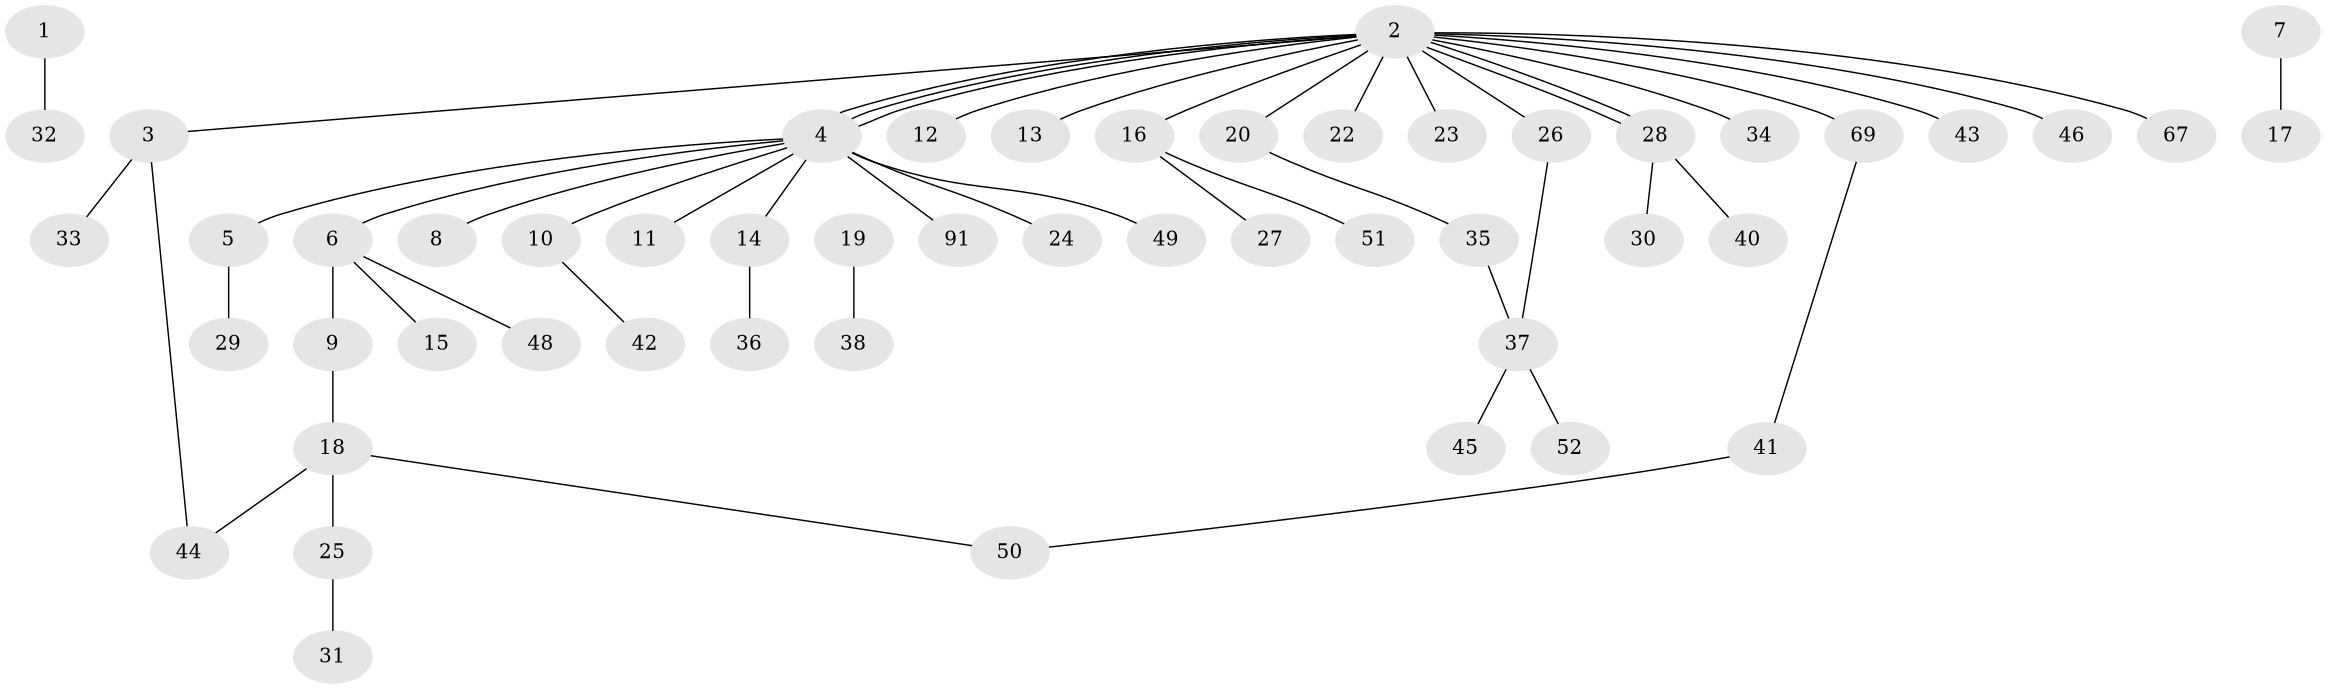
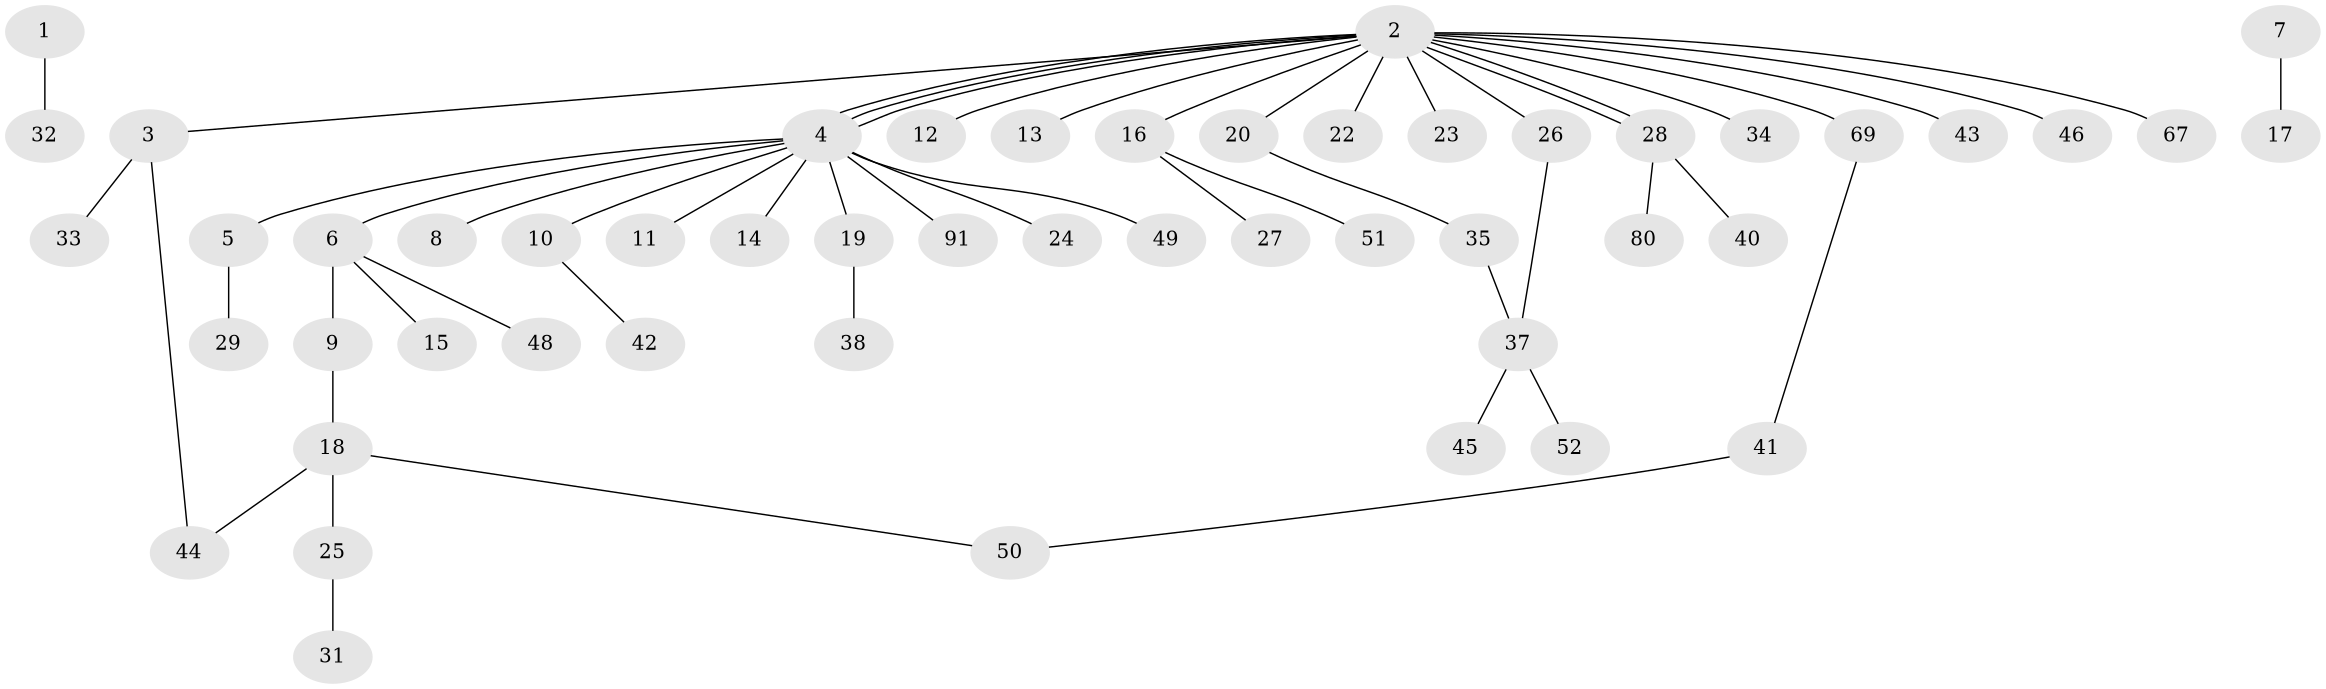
edge "4" -- "19": added
node "30": label "30" -> "80"
node "36": removed
